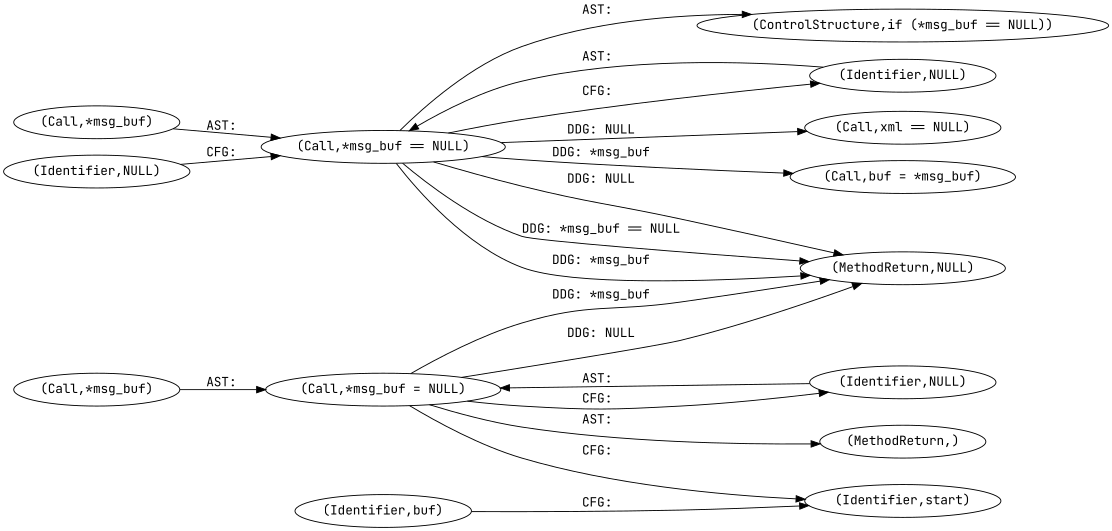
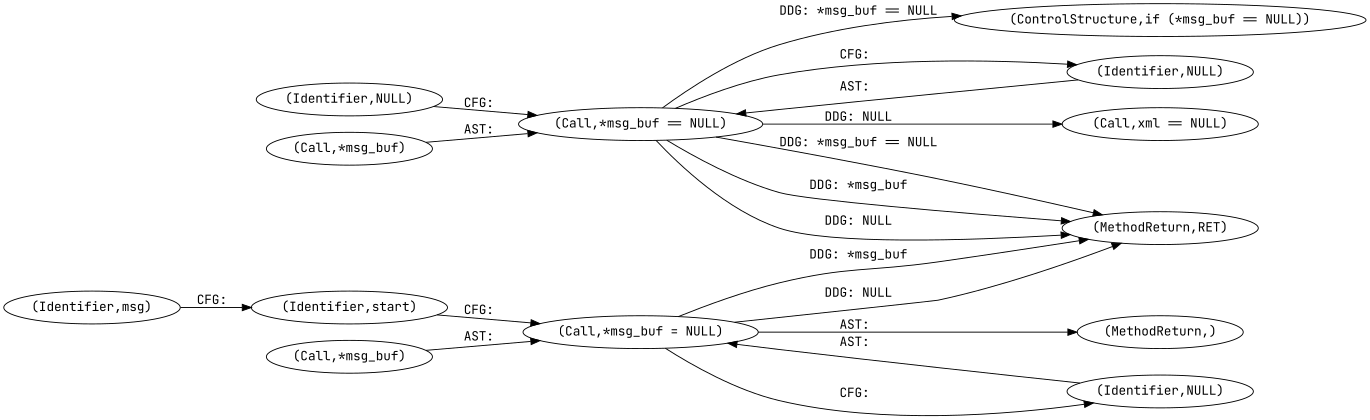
edge "(Call,*msg_buf == NULL)" -> "(ControlStructure,if (*msg_buf == NULL))": label "AST: " -> "DDG: *msg_buf == NULL"
node "(Call,buf = *msg_buf)": removed
node "(MethodReturn,NULL)": label "(MethodReturn,NULL)" -> "(MethodReturn,RET)"
edge "(Call,*msg_buf = NULL)" -> "(Identifier,start)": reversed
node "(Identifier,buf)": label "(Identifier,buf)" -> "(Identifier,msg)"
